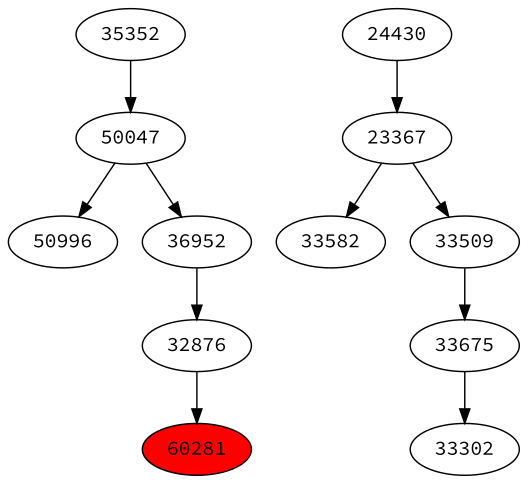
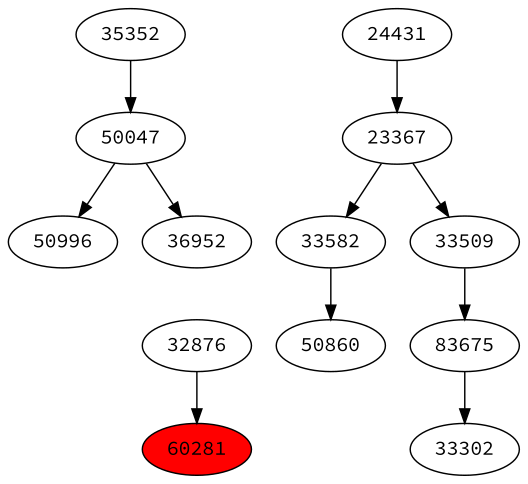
node "24430": label "24430" -> "24431"
edge "36952" -> "32876": removed
node "50860": added
node "33675": label "33675" -> "83675"
